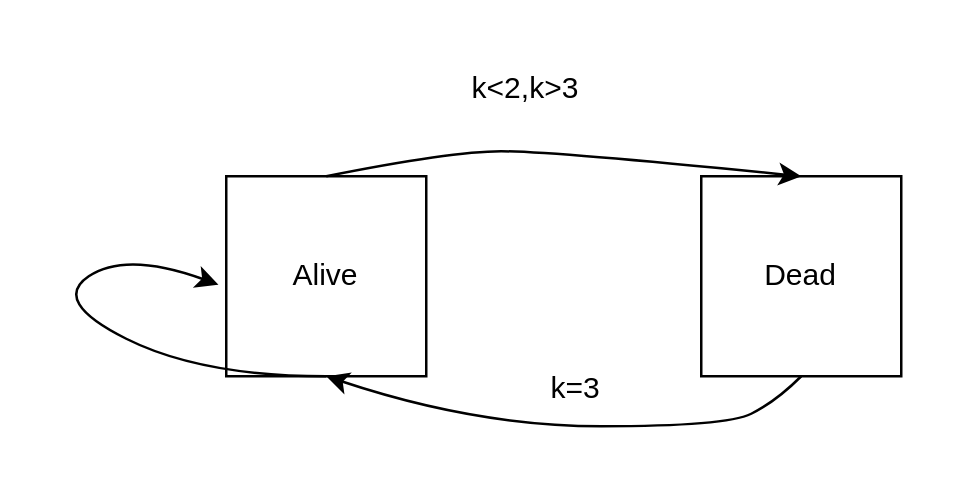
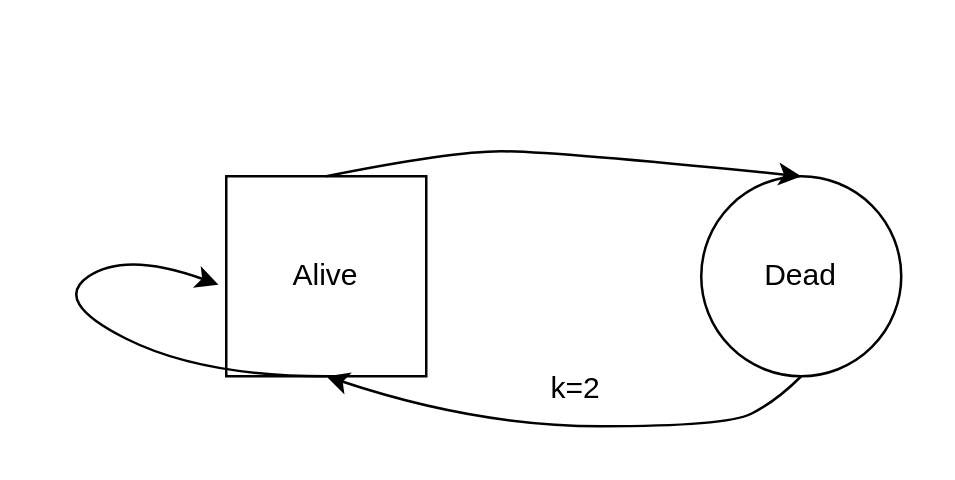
node "k<2,k>3": removed
node "Dead": shape rectangle -> ellipse
node "k=3": label "k=3" -> "k=2"
